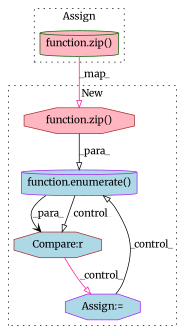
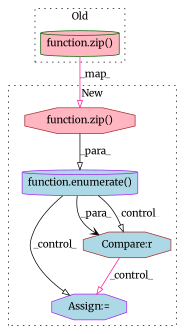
cluster "Assign": label "Assign" -> "Old"
edge "Assign:=" -> "function.enumerate()": reversed
